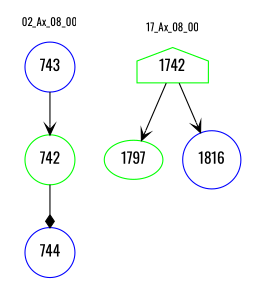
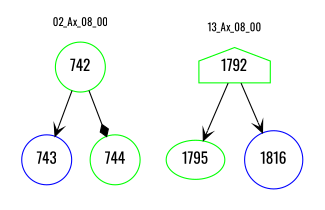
cluster "17_Ax_08_00": label "17_Ax_08_00" -> "13_Ax_08_00"
node "1742": label "1742" -> "1792"
edge "743" -> "742": reversed
node "1797": label "1797" -> "1795"
node "744": color blue -> green
